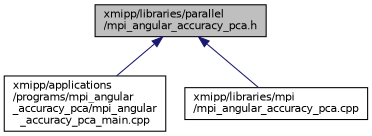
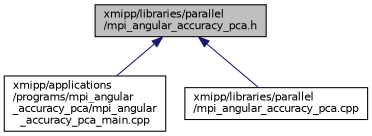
node "xmipp/libraries/mpi /mpi_angular_accuracy_pca.cpp": label "xmipp/libraries/mpi /mpi_angular_accuracy_pca.cpp" -> "xmipp/libraries/parallel /mpi_angular_accuracy_pca.cpp"
